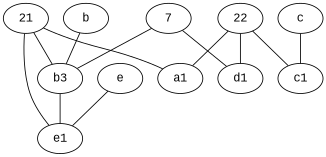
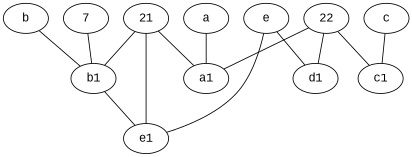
node "a": added
edge "7" -- "d1": now "e" -- "d1"
node "b3": label "b3" -> "b1"
